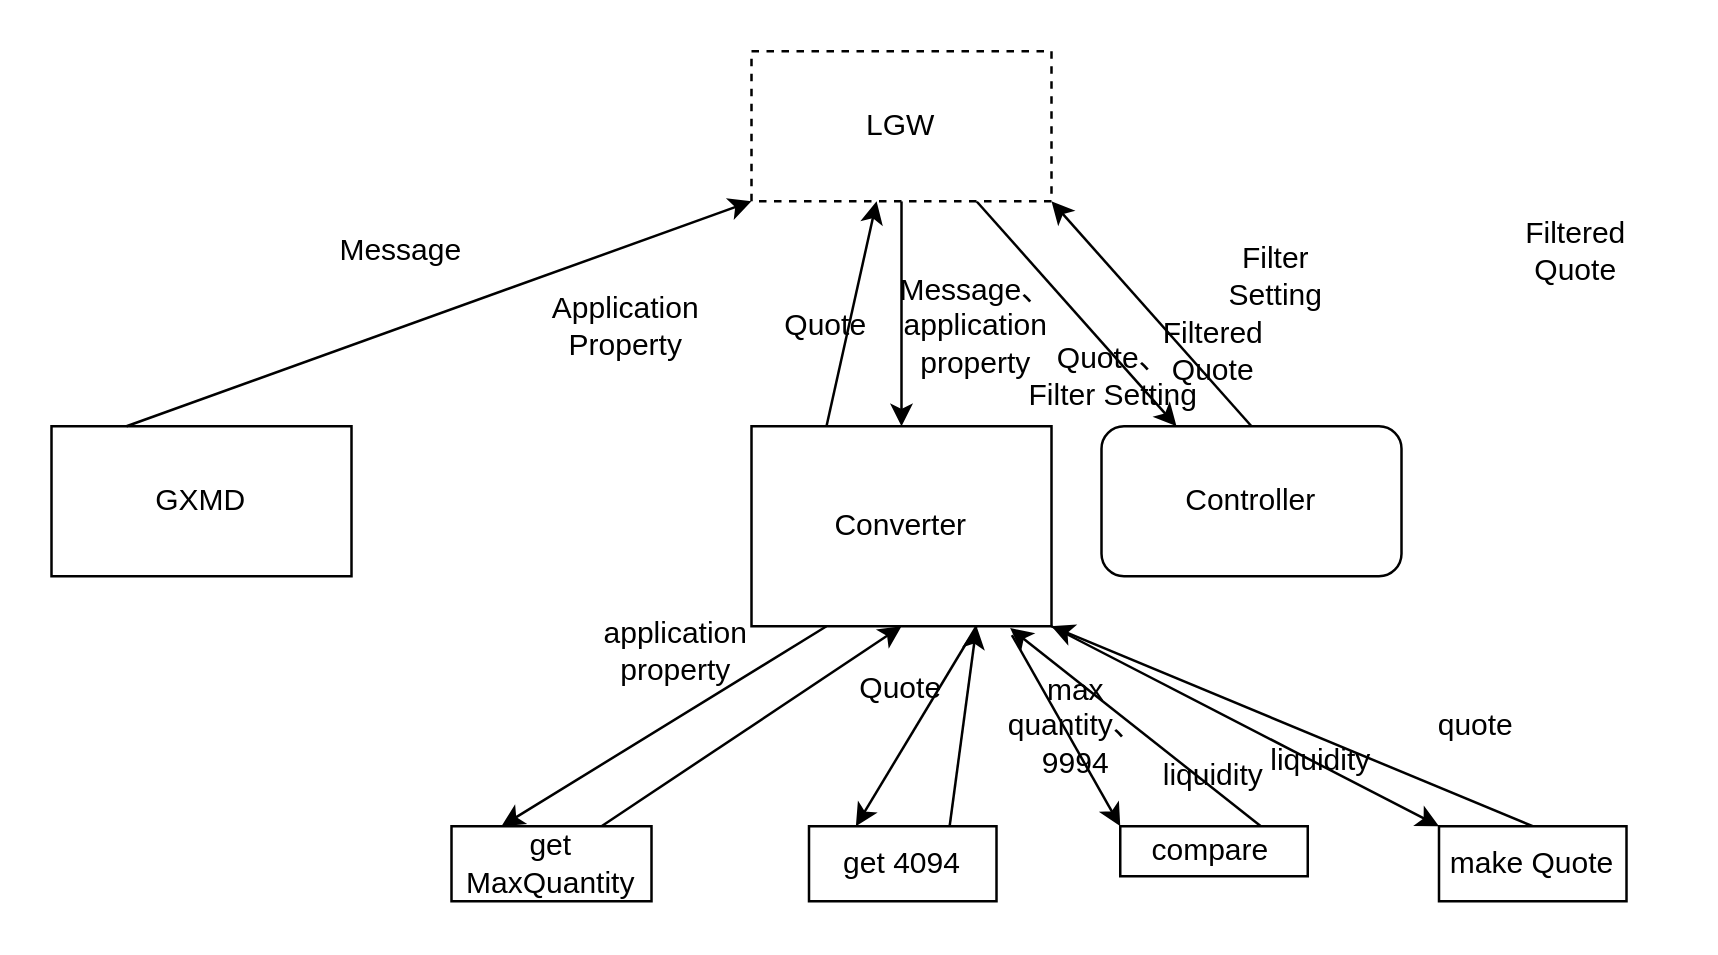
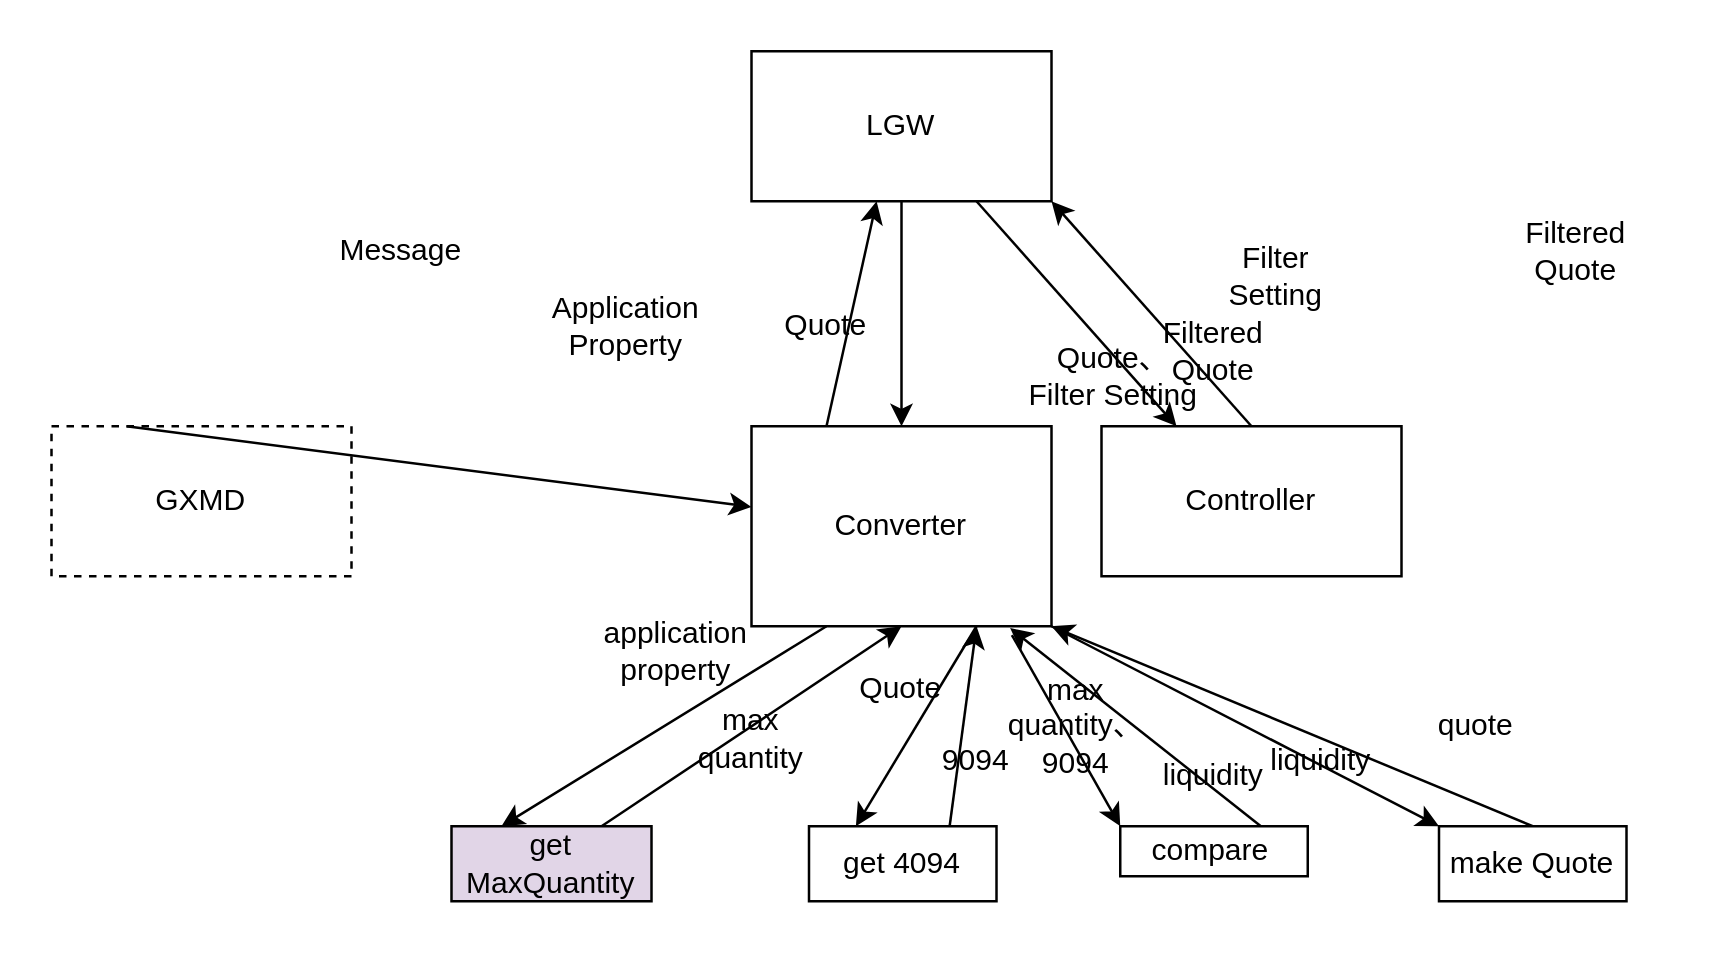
node "LGW": style dashed -> solid
edge "GXMD" -> "LGW": now "GXMD" -> "Converter"
node "Message、 application property": removed
node "GXMD": style solid -> dashed
node "Controller": shape rounded rectangle -> rectangle
node "max quantity、9994": label "max quantity、9994" -> "max quantity、9094"
node "max quantity": added
node "9094": added
node "get MaxQuantity": fillcolor #ffffff -> #e1d5e7
